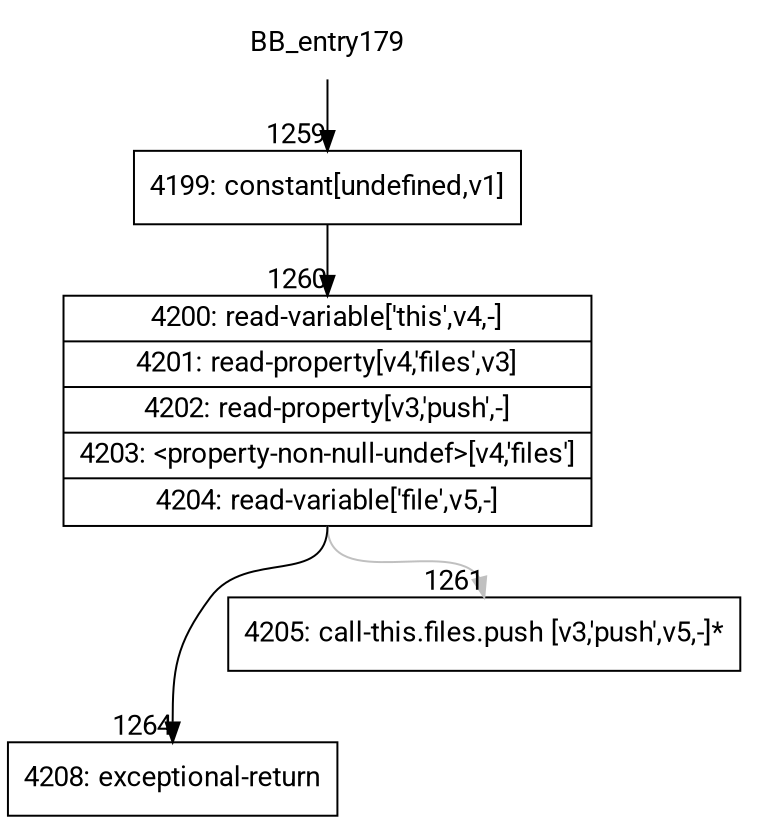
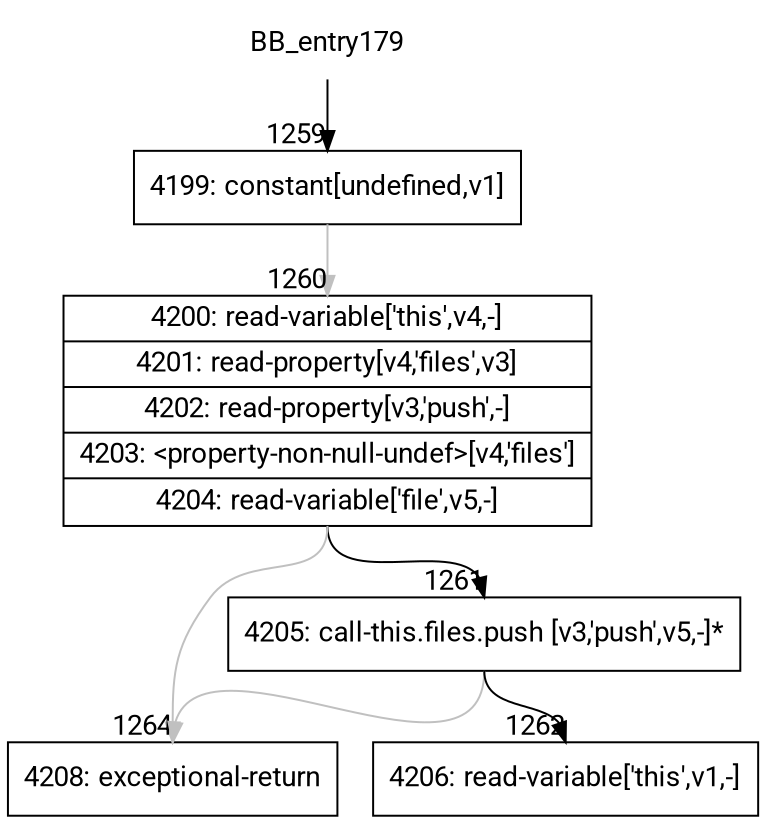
edge "4199: constant[undefined,v1]" -> "4200: read-variable['this',v4,-]": color black -> gray
edge "4200: read-variable['this',v4,-]" -> "4205: call-this.files.push [v3,'push',v5,-]*": color gray -> black
edge "4200: read-variable['this',v4,-]" -> "4208: exceptional-return": color black -> gray
edge "4205: call-this.files.push [v3,'push',v5,-]*" -> "4208: exceptional-return": added
node "4206: read-variable['this',v1,-]": added
